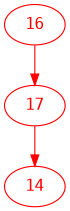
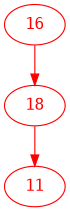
node "17": label "17" -> "18"
node "14": label "14" -> "11"
